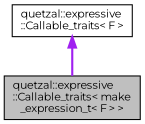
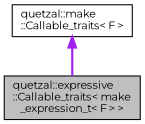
node "quetzal::expressive ::Callable_traits< F >": label "quetzal::expressive ::Callable_traits< F >" -> "quetzal::make ::Callable_traits< F >"
